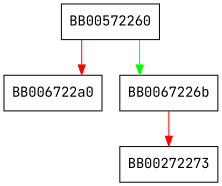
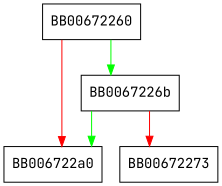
node "BB00572260": label "BB00572260" -> "BB00672260"
edge "BB0067226b" -> "BB006722a0": added
node "BB00272273": label "BB00272273" -> "BB00672273"
